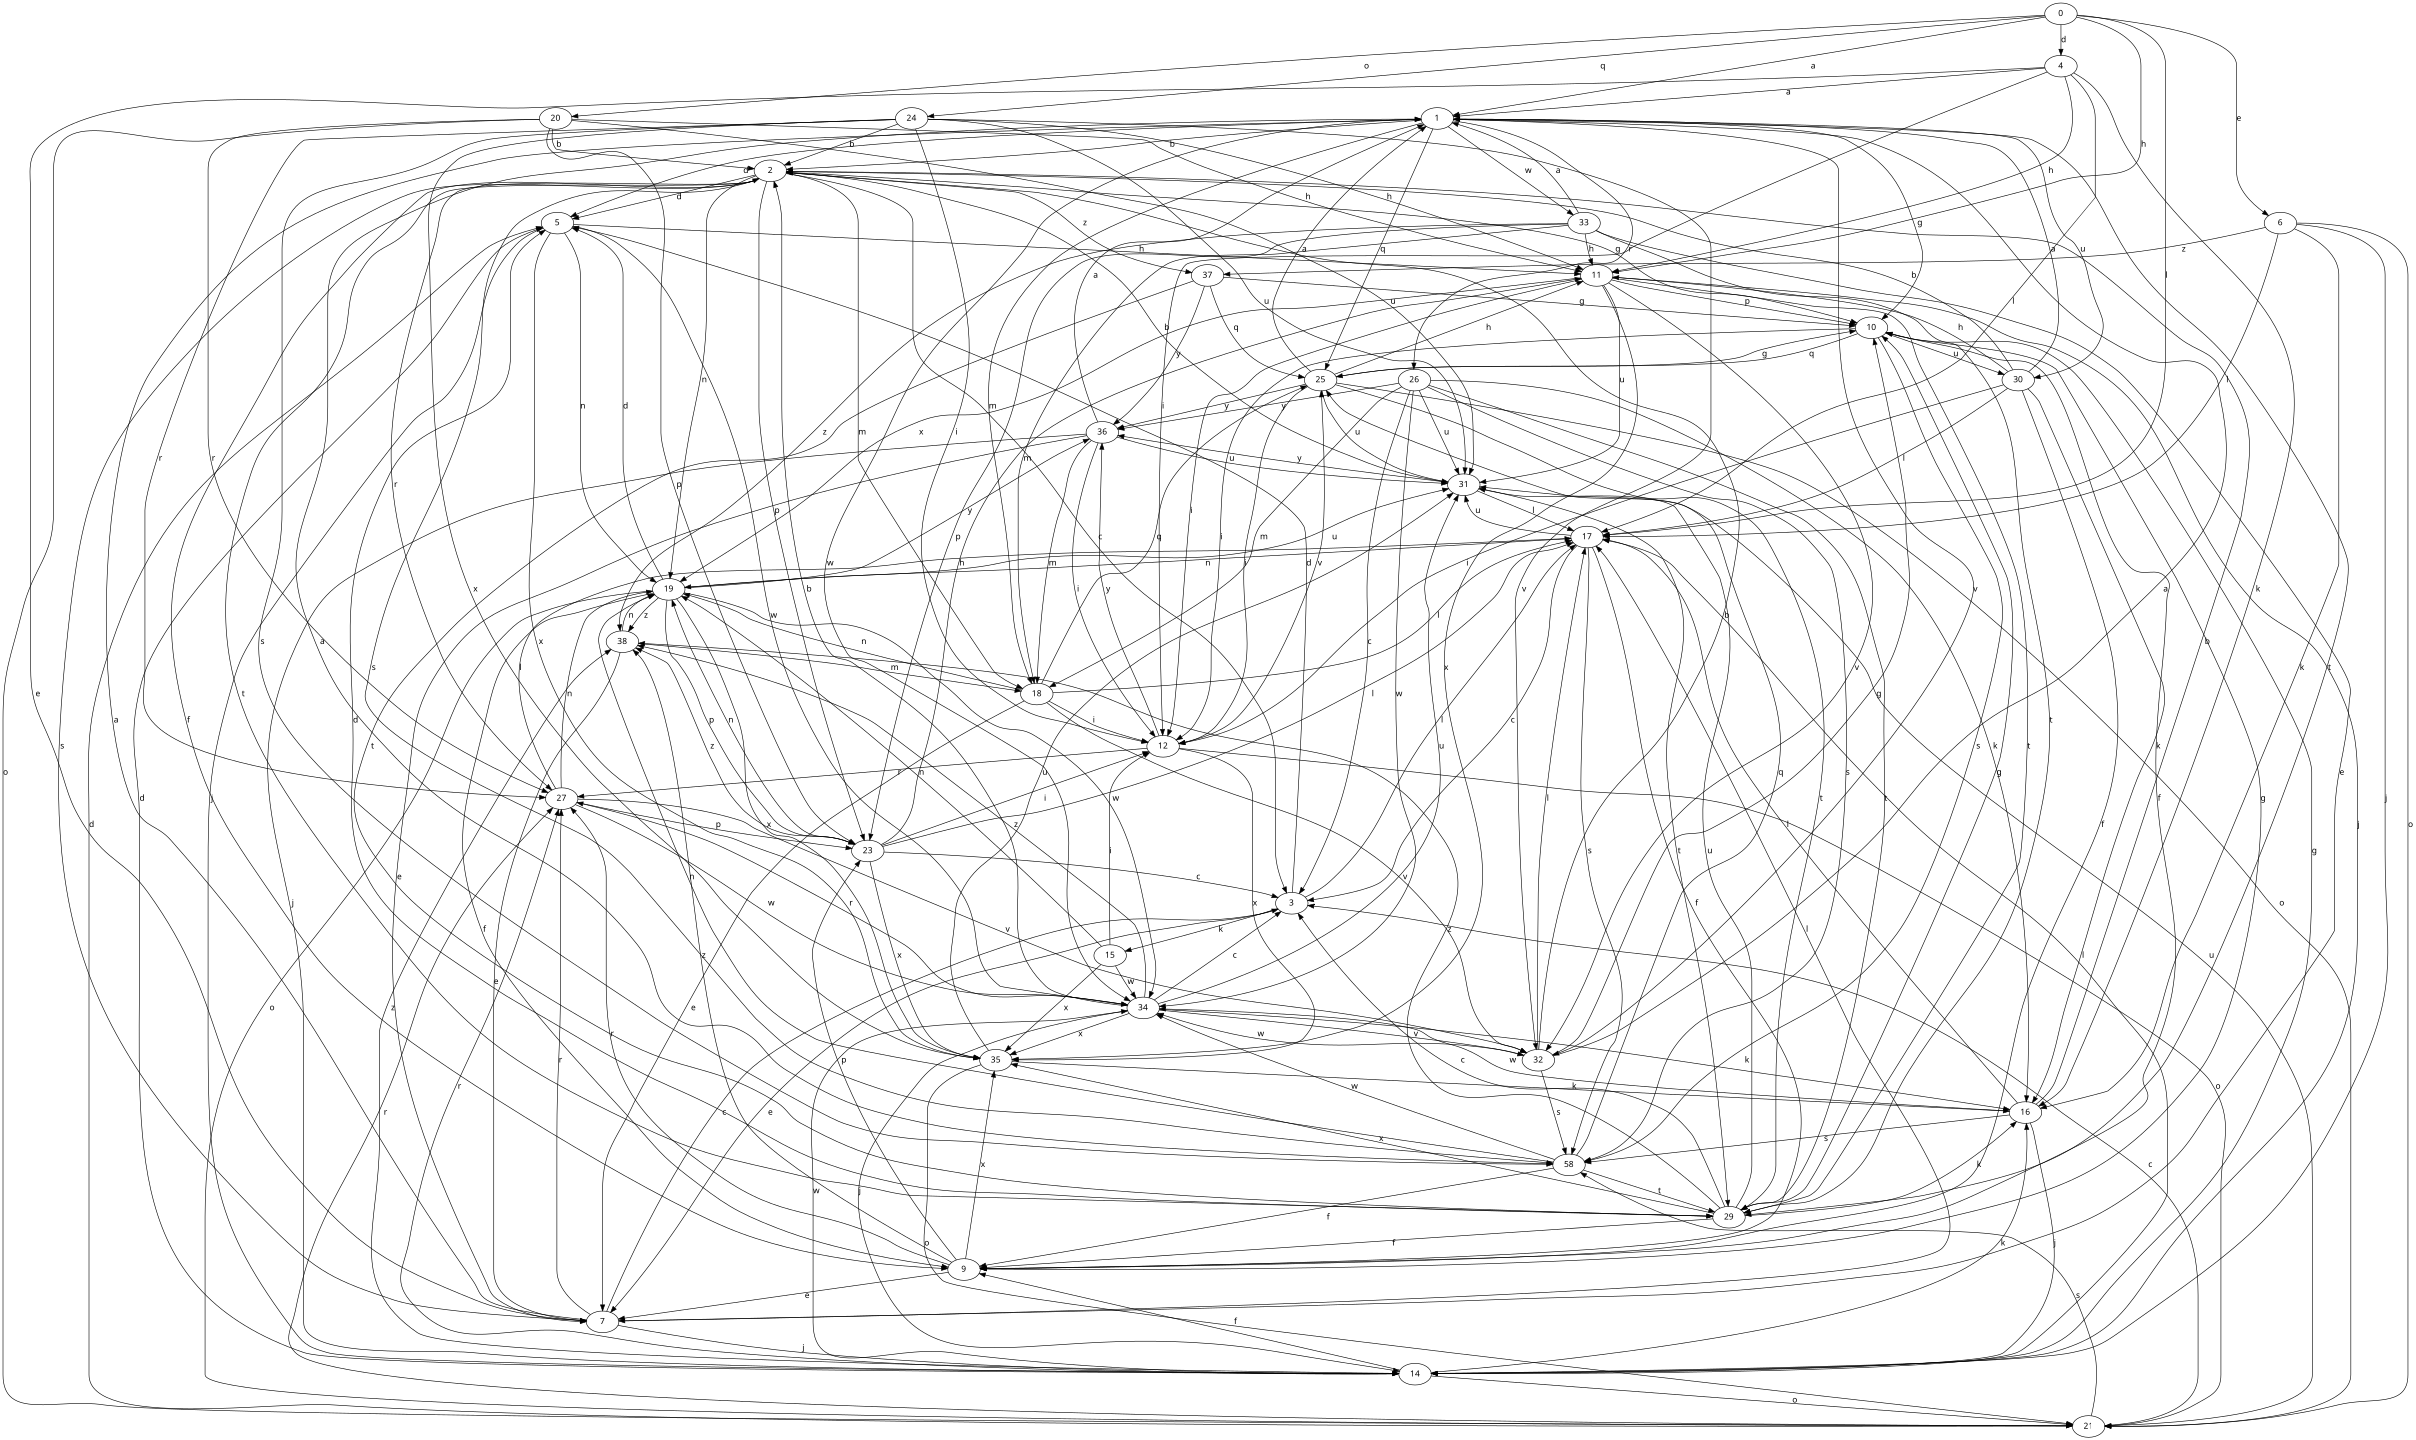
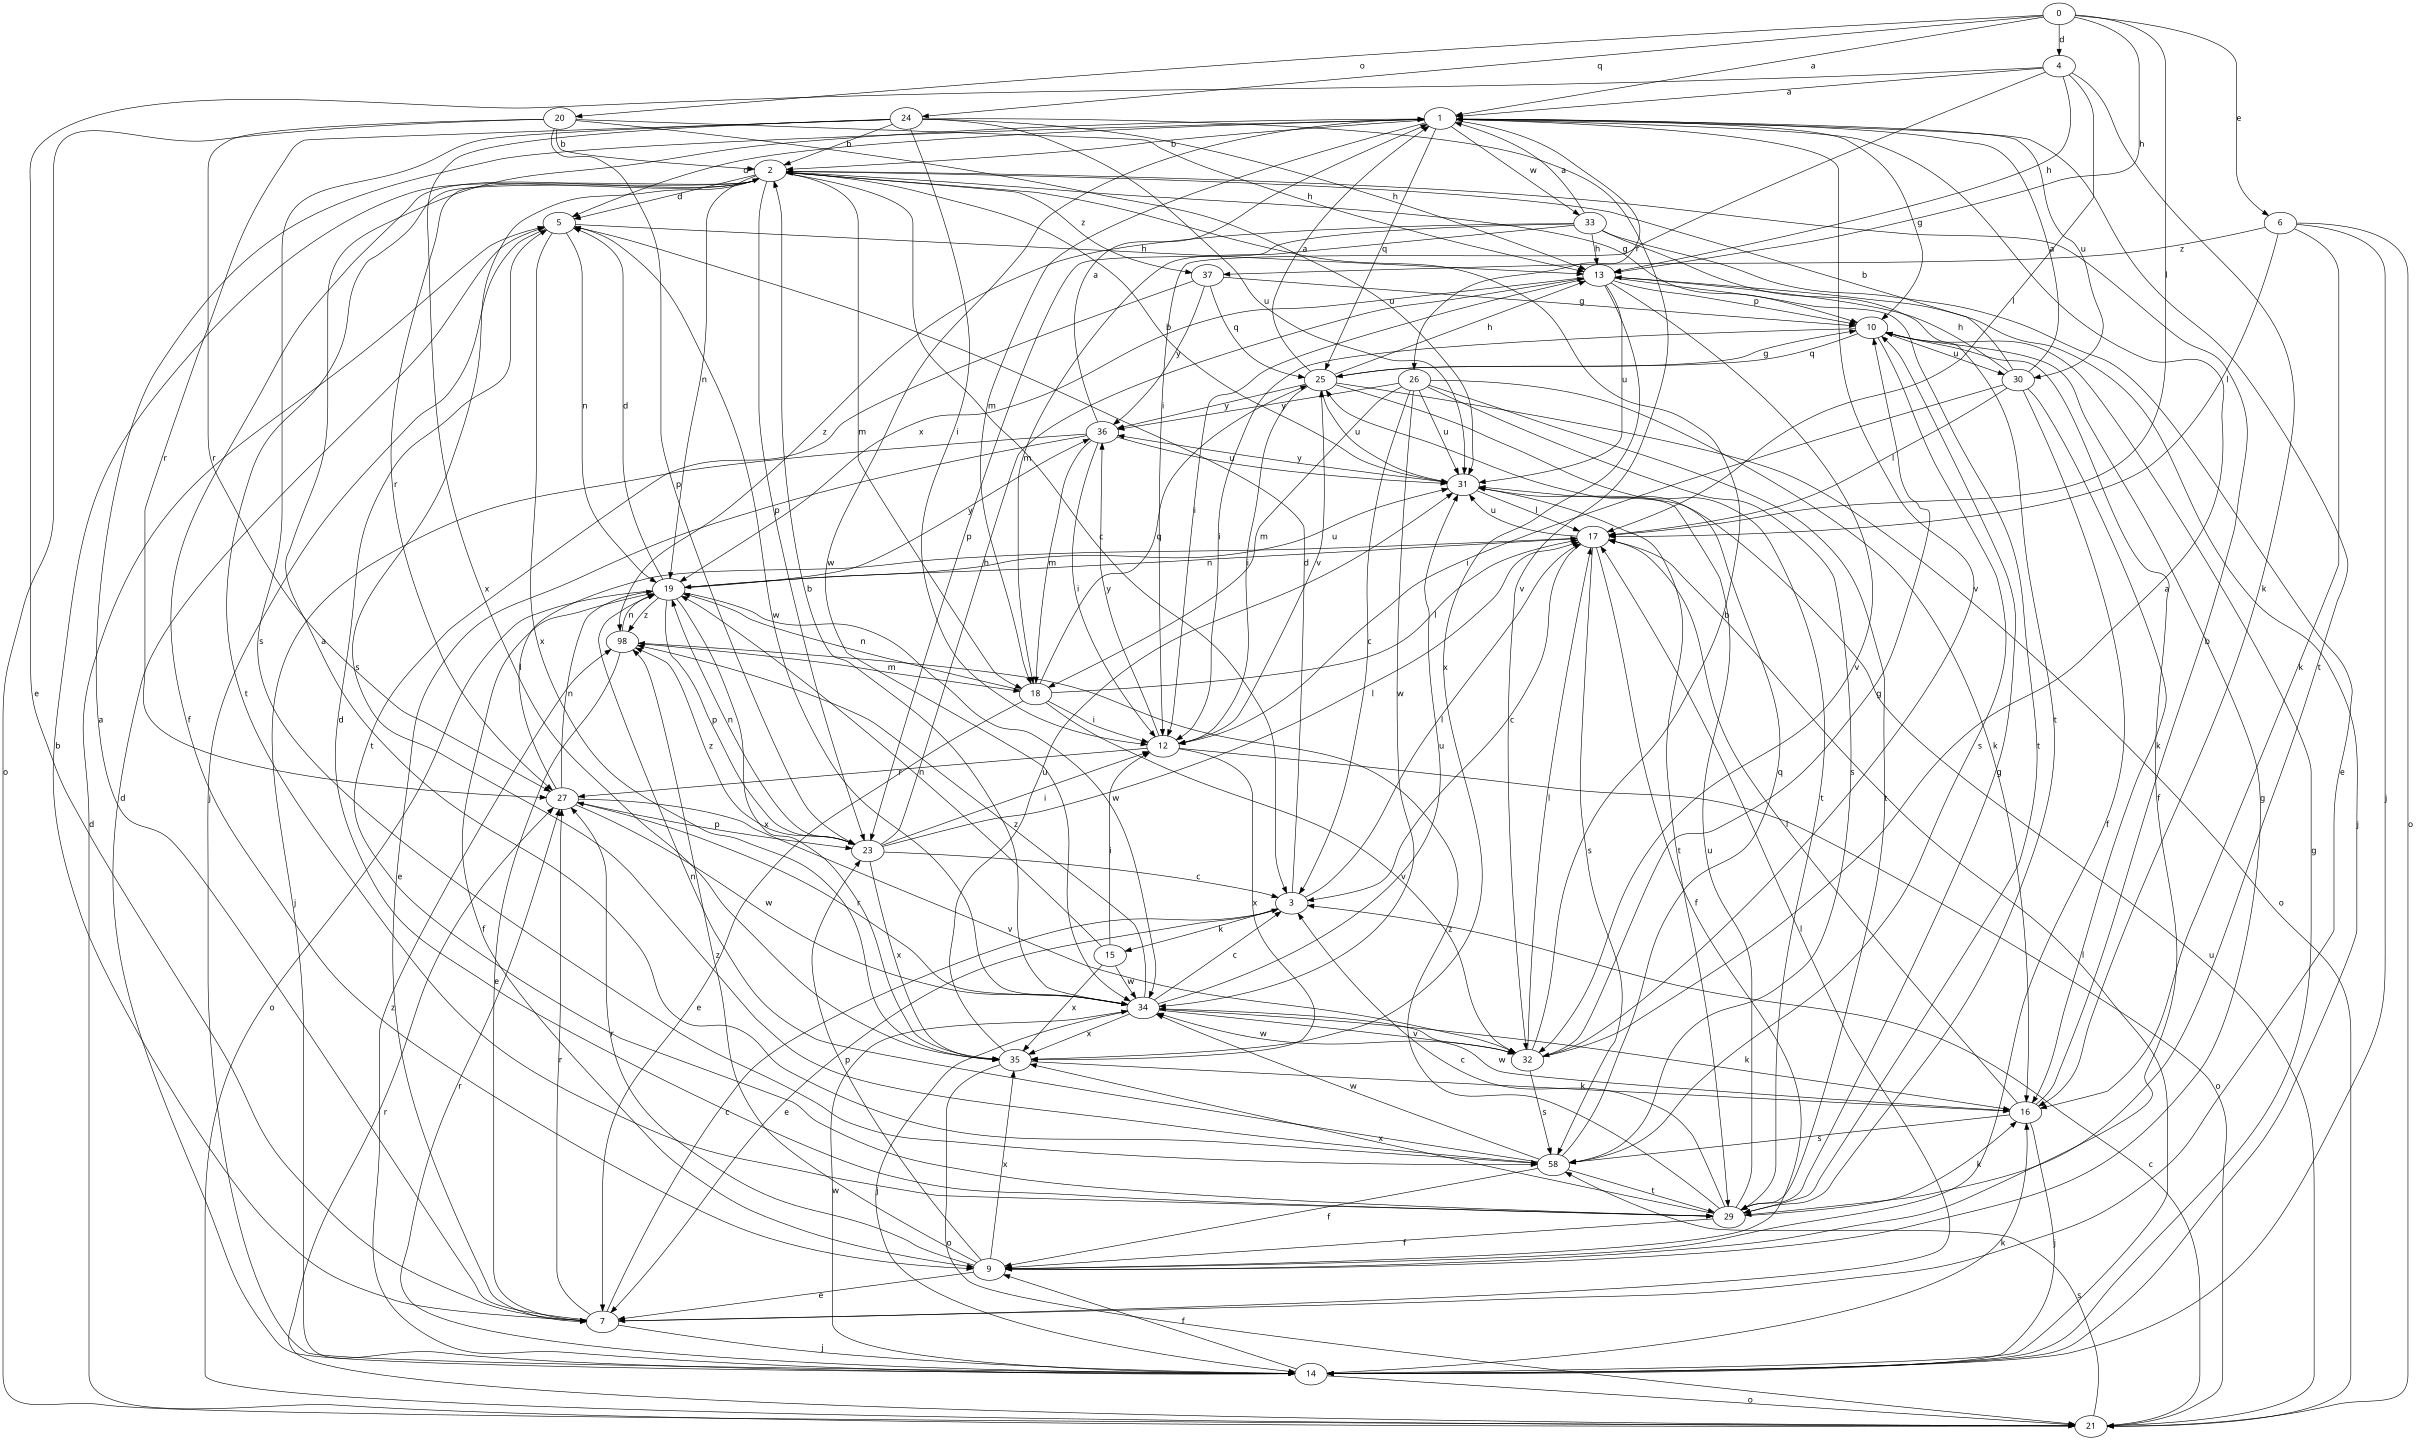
node "11": label "11" -> "13"
node "38": label "38" -> "98"
edge "7" -> "2": label "s" -> "b"
